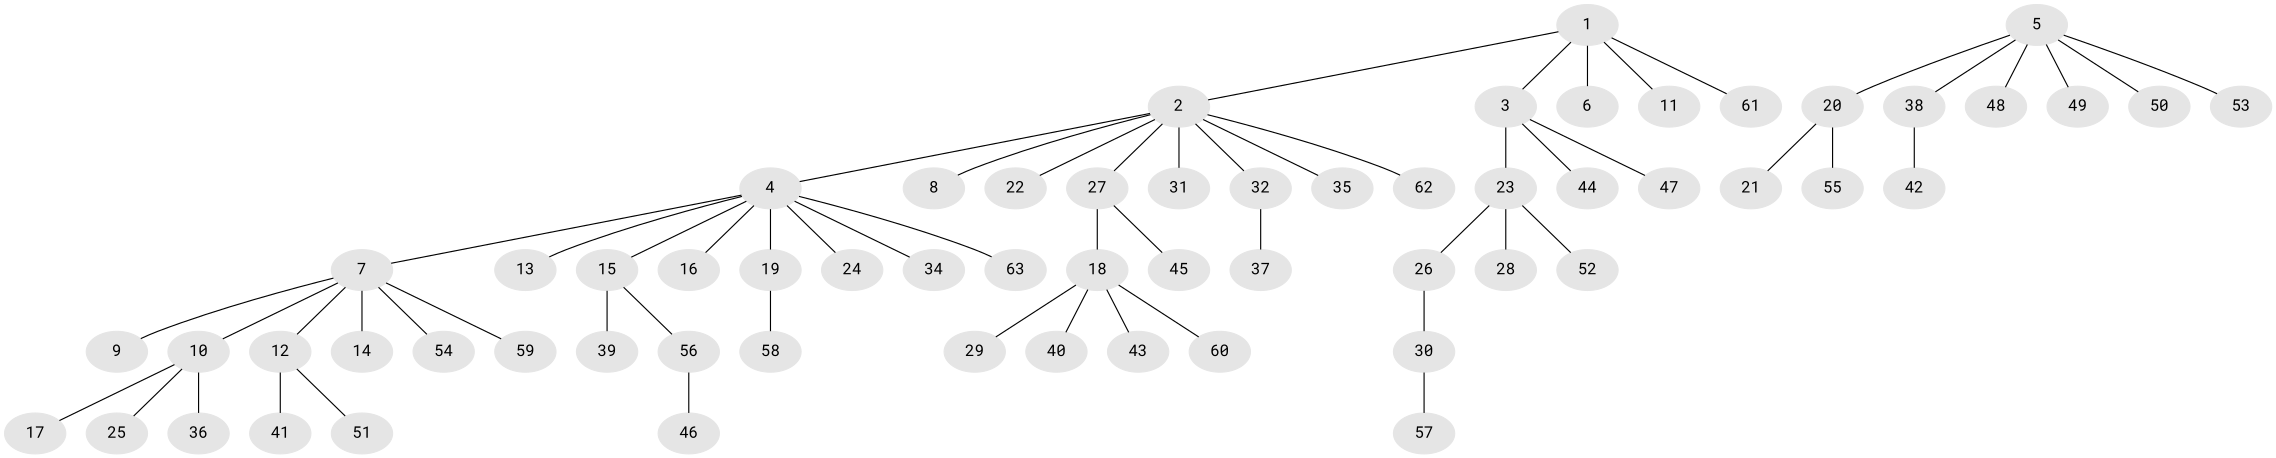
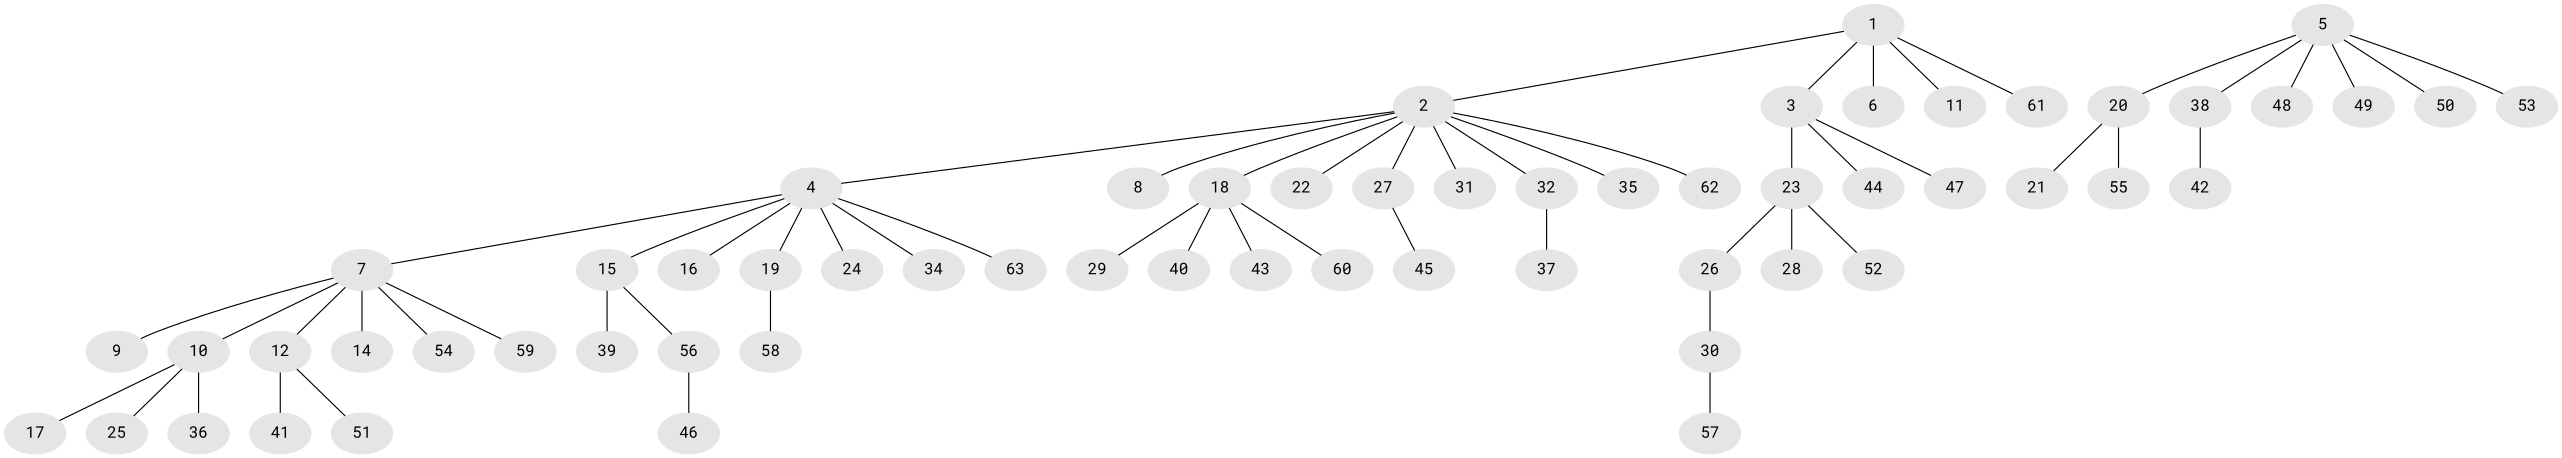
edge "27" -- "18": now "2" -- "18"
node "13": removed
